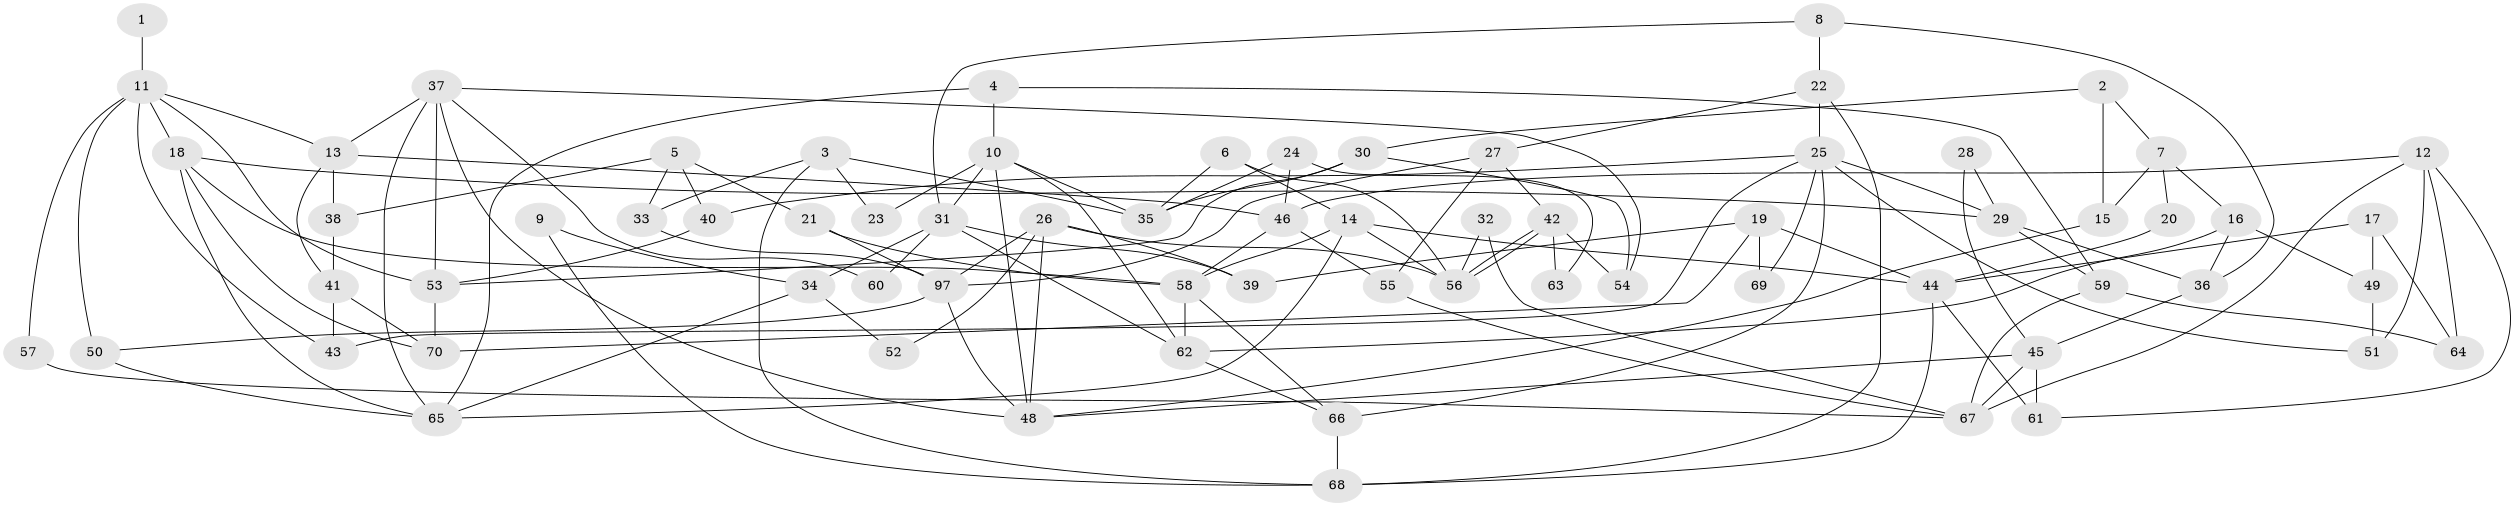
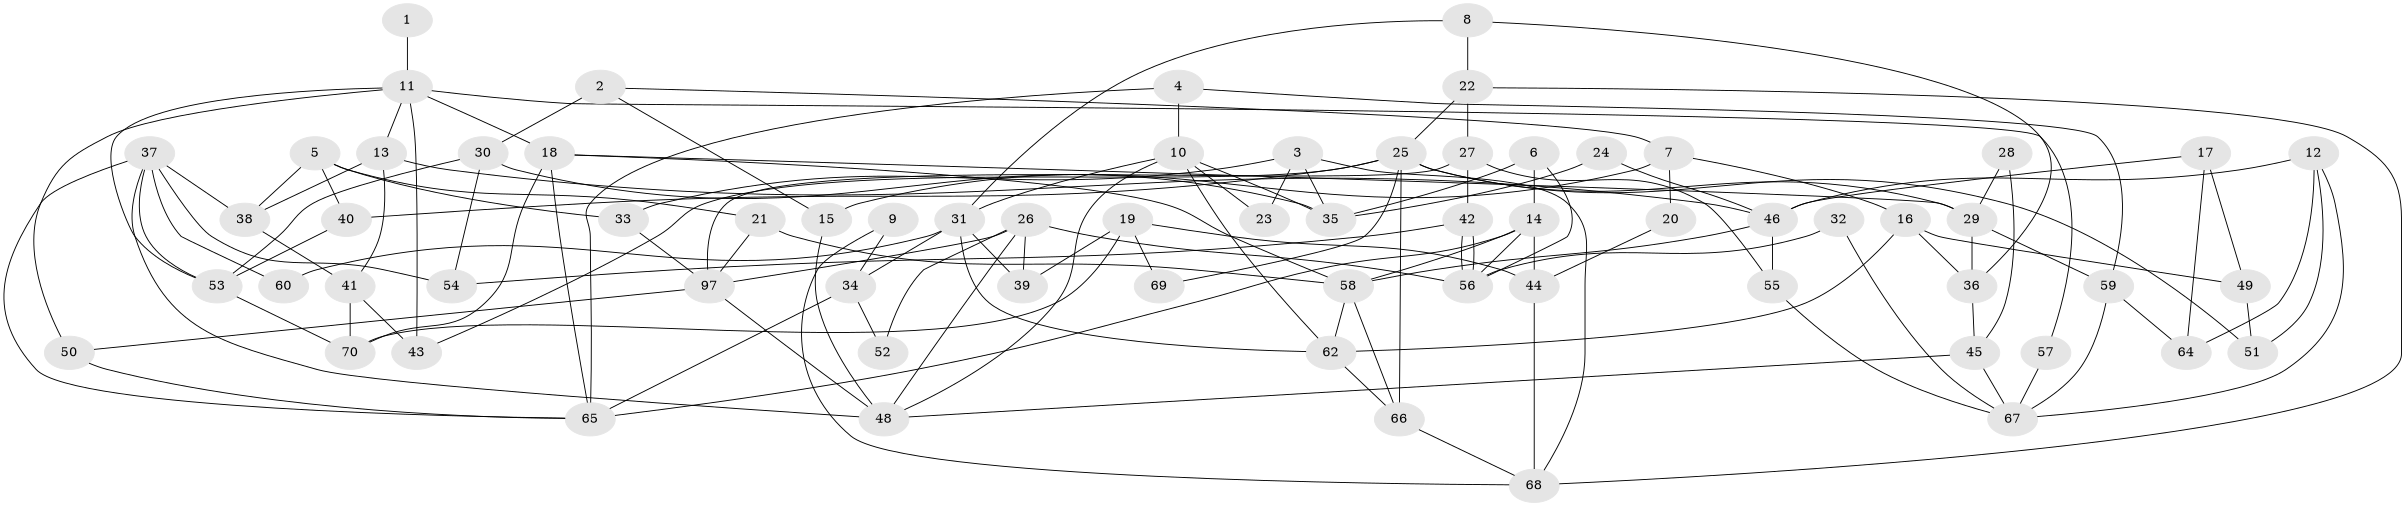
edge "37" -- "13": now "37" -- "38"
edge "17" -- "44": now "17" -- "46"
node "63": removed
node "61": removed
